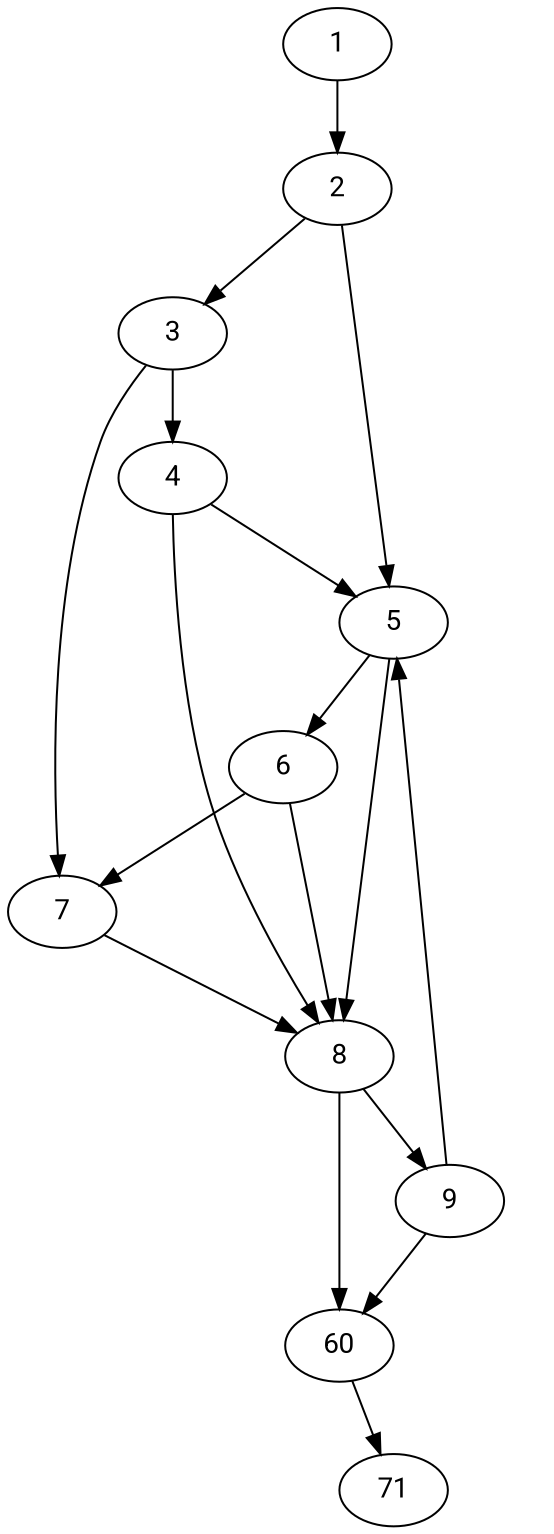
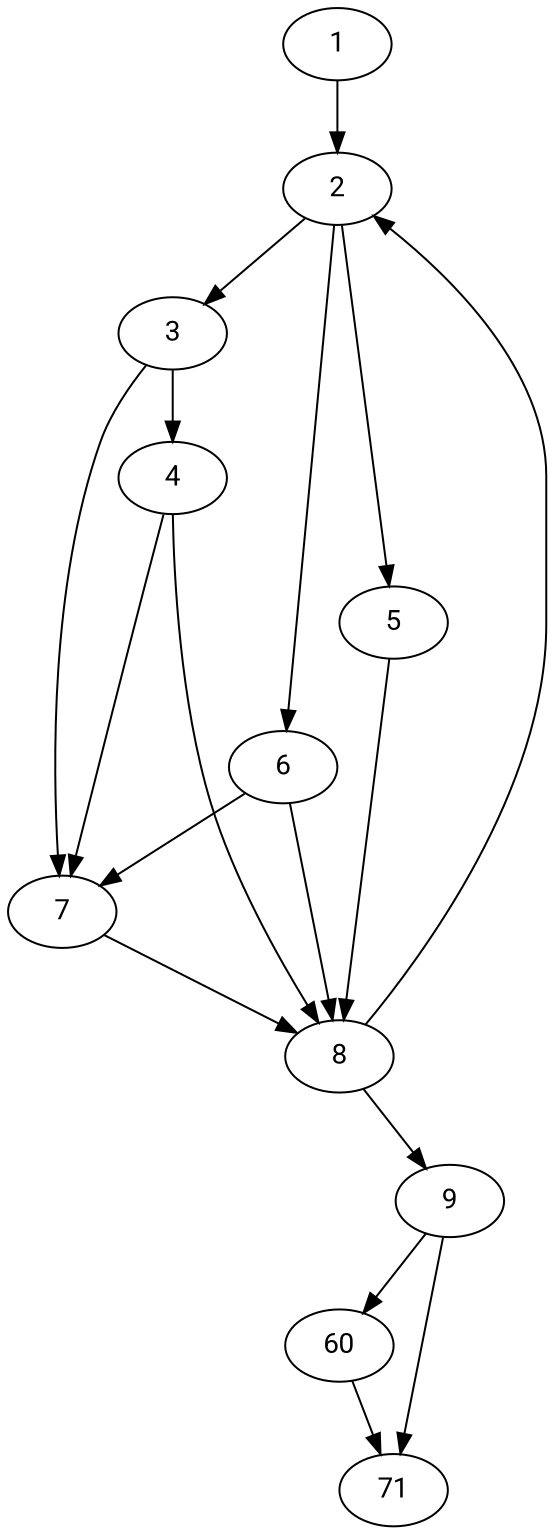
edge "4" -> "5": now "4" -> "7"
edge "5" -> "6": now "2" -> "6"
edge "9" -> "5": now "9" -> "71"
edge "8" -> "60": now "8" -> "2"
